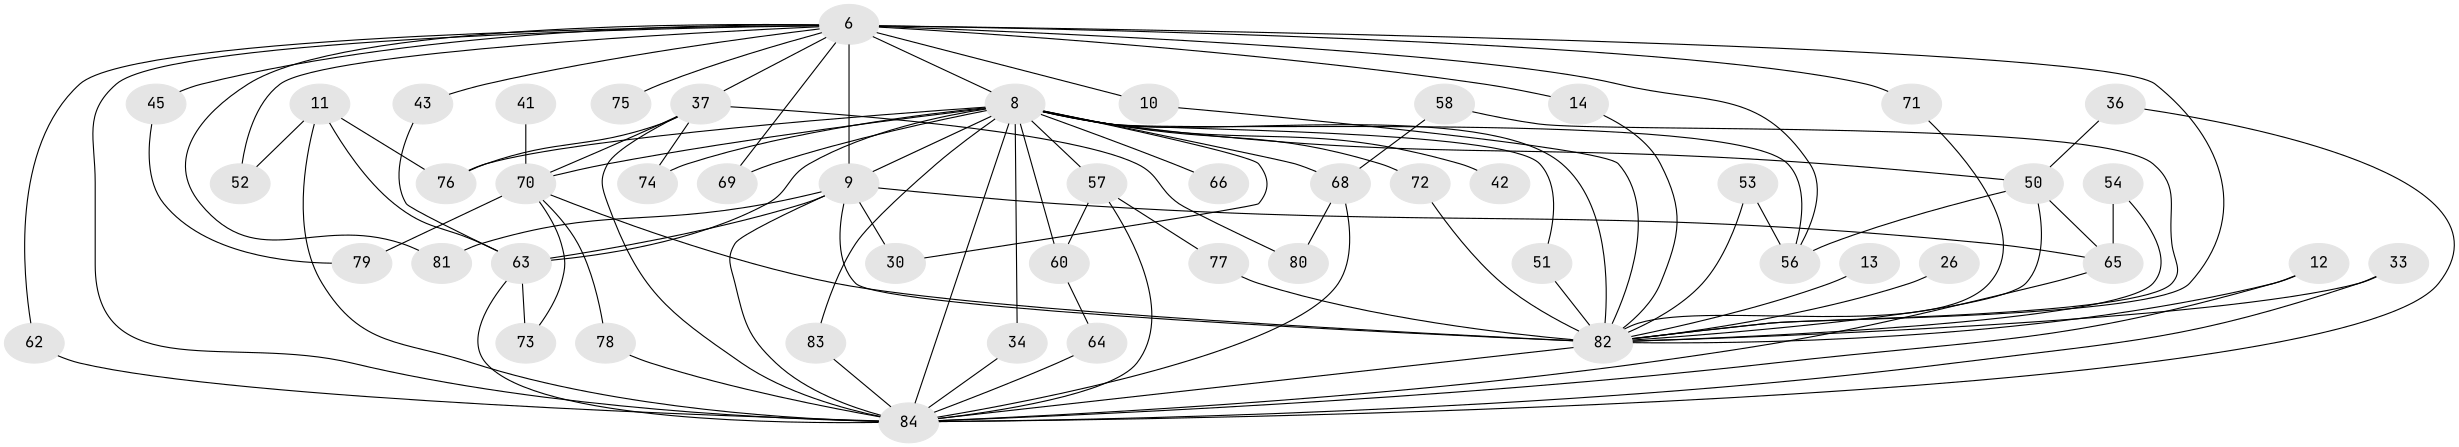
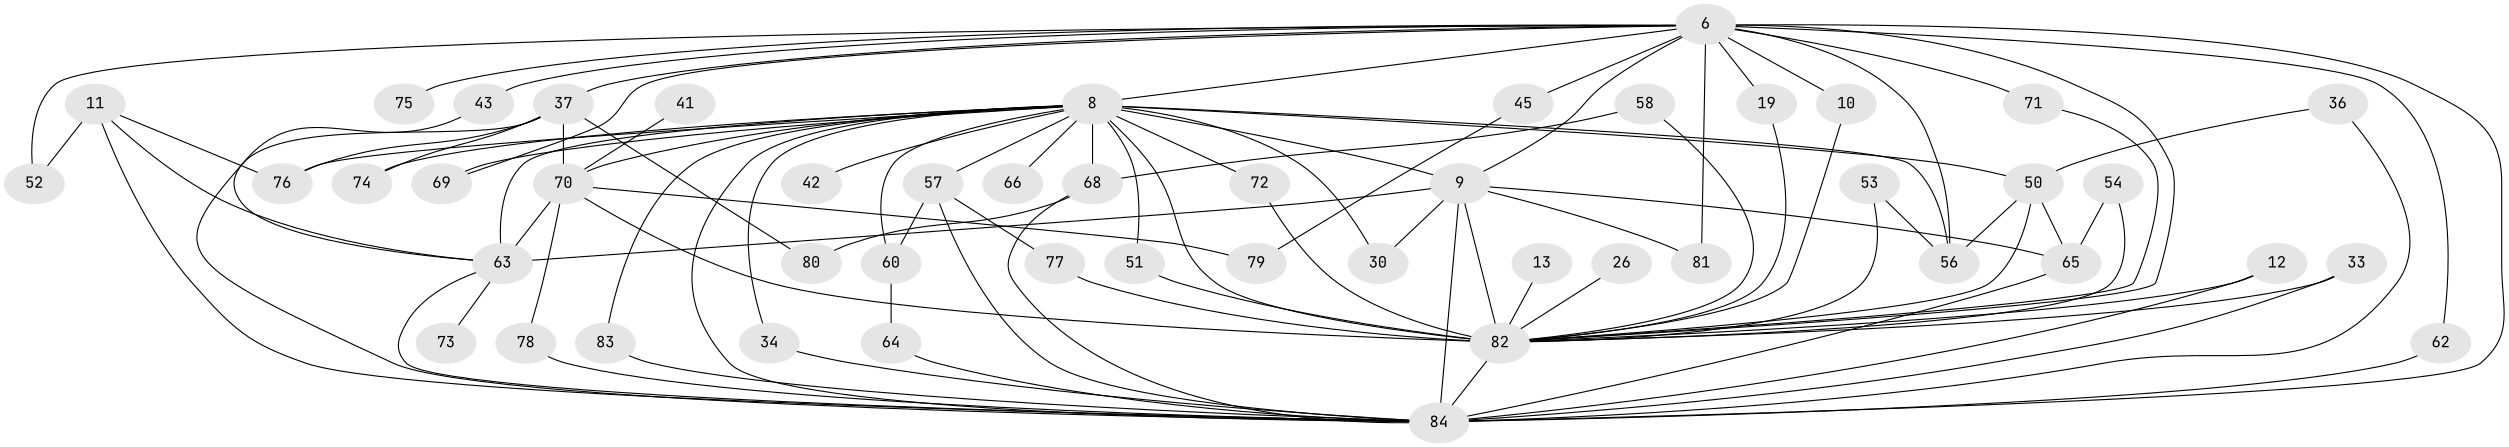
node "14": label "14" -> "19"
edge "70" -- "73": now "70" -- "63"
